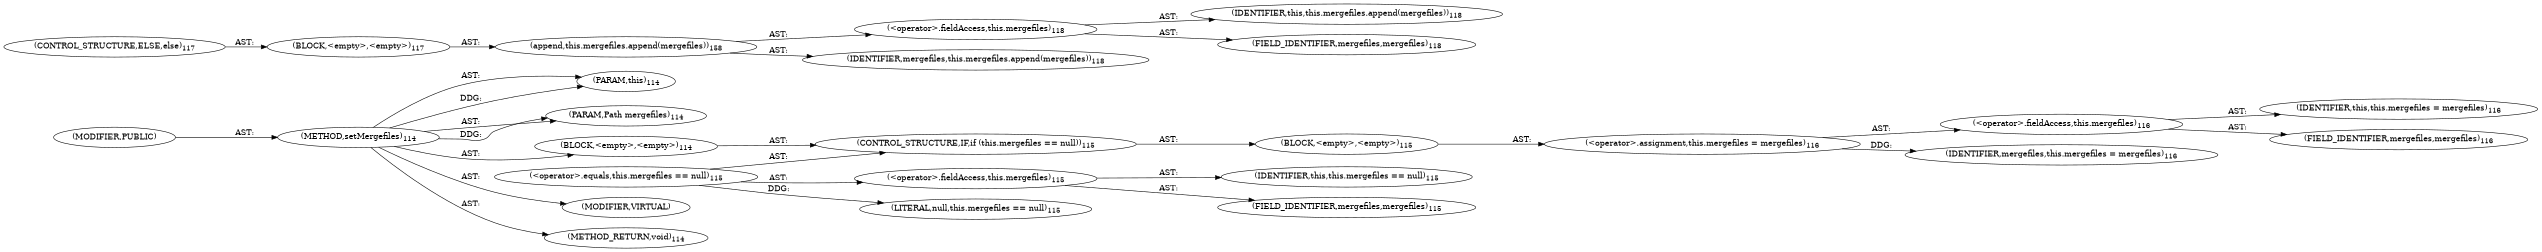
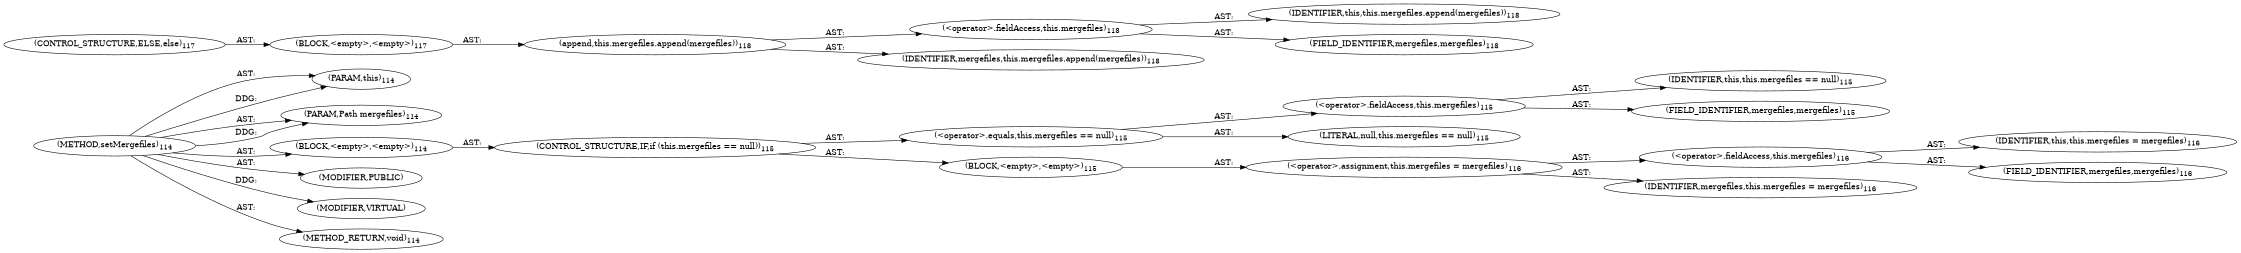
node "(append,this.mergefiles.append(mergefiles))": text "158" -> "118"
edge "(MODIFIER,PUBLIC)" -> "(METHOD,setMergefiles)": reversed
edge "(<operator>.assignment,this.mergefiles = mergefiles)" -> "(IDENTIFIER,mergefiles,this.mergefiles = mergefiles)": label "DDG: " -> "AST: "
edge "(<operator>.equals,this.mergefiles == null)" -> "(CONTROL_STRUCTURE,IF,if (this.mergefiles == null))": reversed
edge "(METHOD,setMergefiles)" -> "(MODIFIER,VIRTUAL)": label "AST: " -> "DDG: "
edge "(<operator>.equals,this.mergefiles == null)" -> "(LITERAL,null,this.mergefiles == null)": label "DDG: " -> "AST: "
